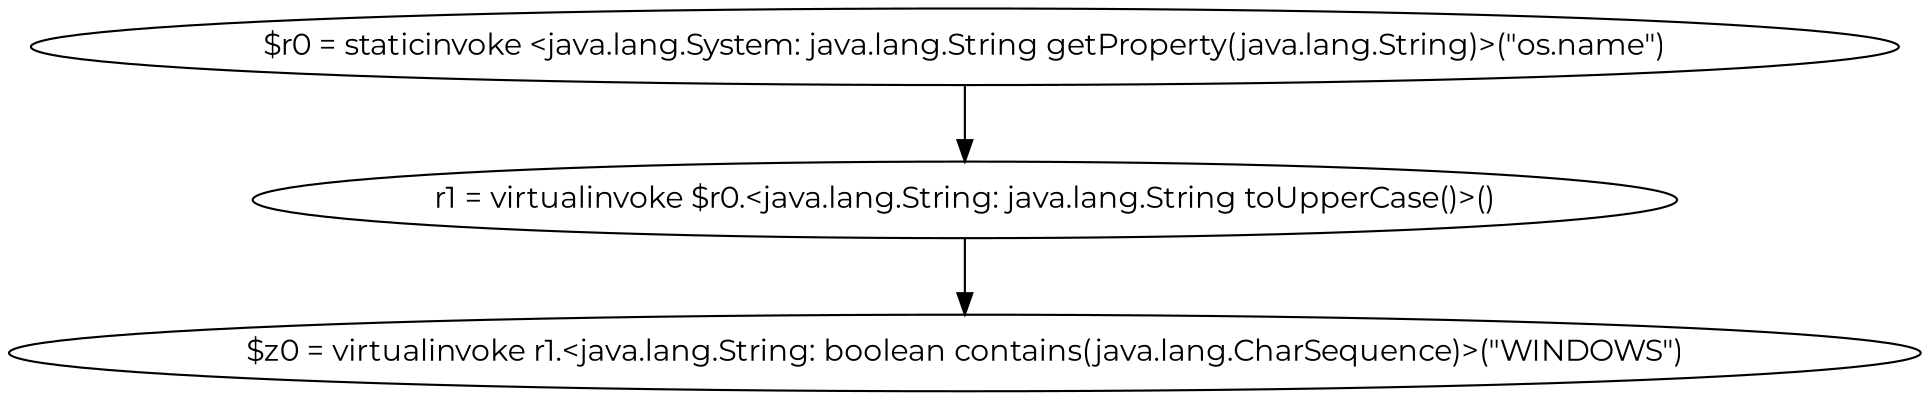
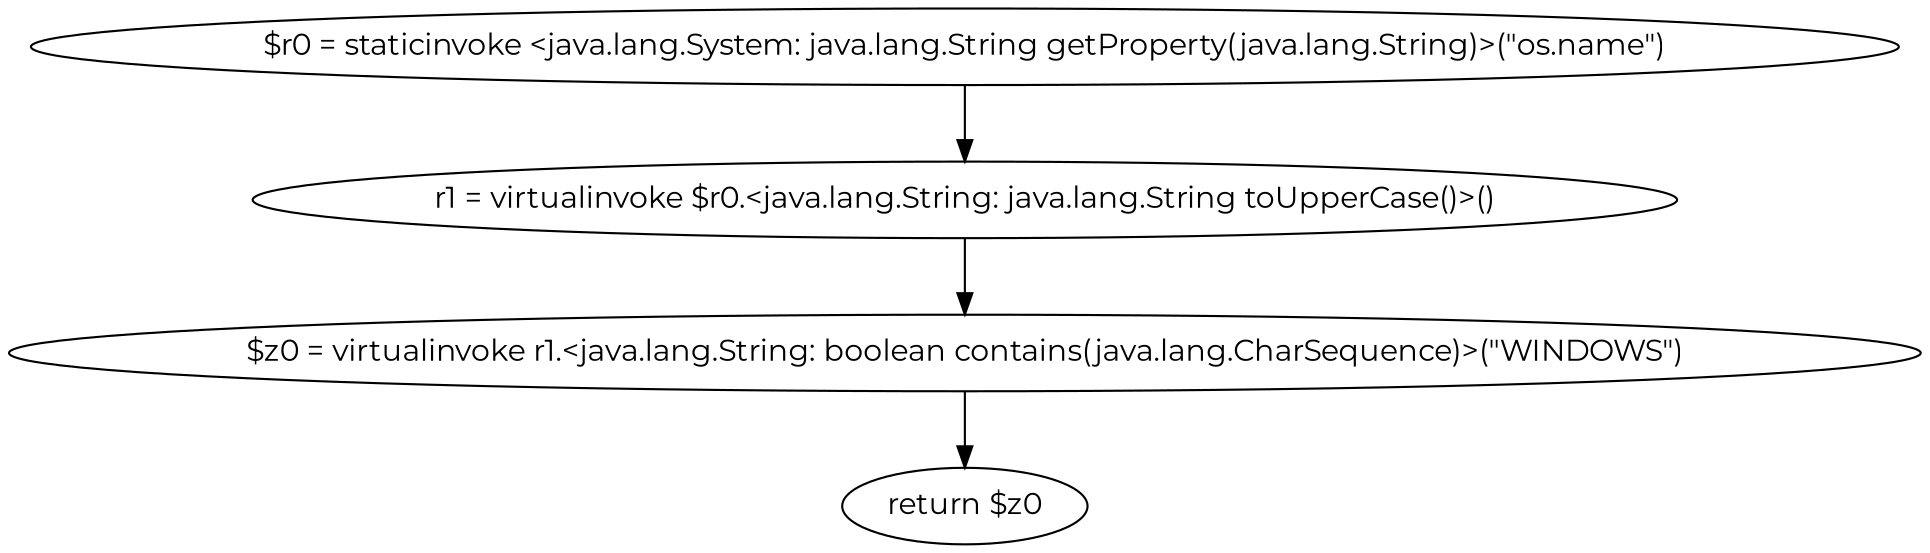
node "return $z0": added
